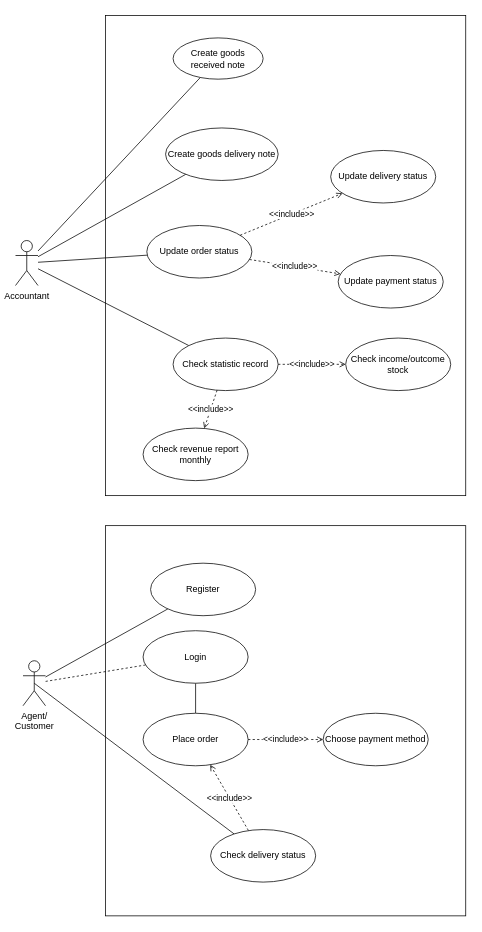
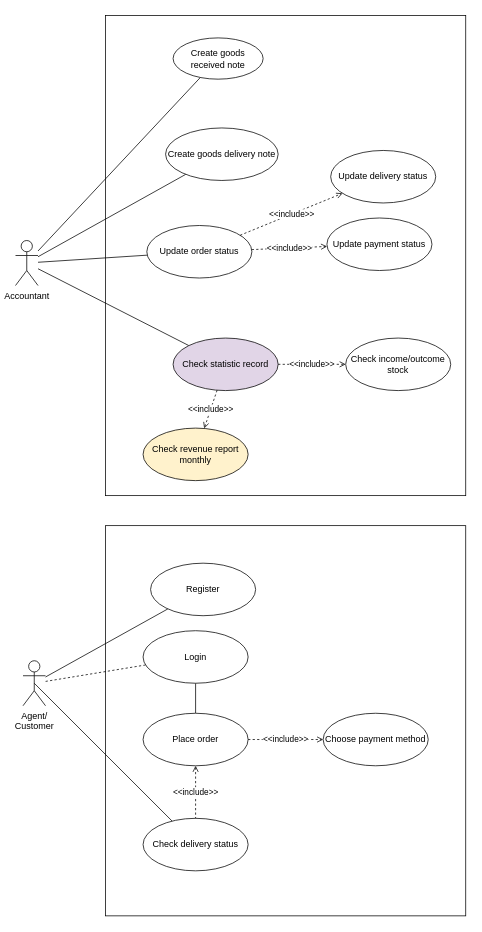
node "Update payment status": moved (390, 282) -> (379, 244)
node "Check statistic record": fillcolor #ffffff -> #e1d5e7
node "Check revenue report monthly": fillcolor #ffffff -> #fff2cc
node "Check delivery status": moved (263, 855) -> (195, 844)
